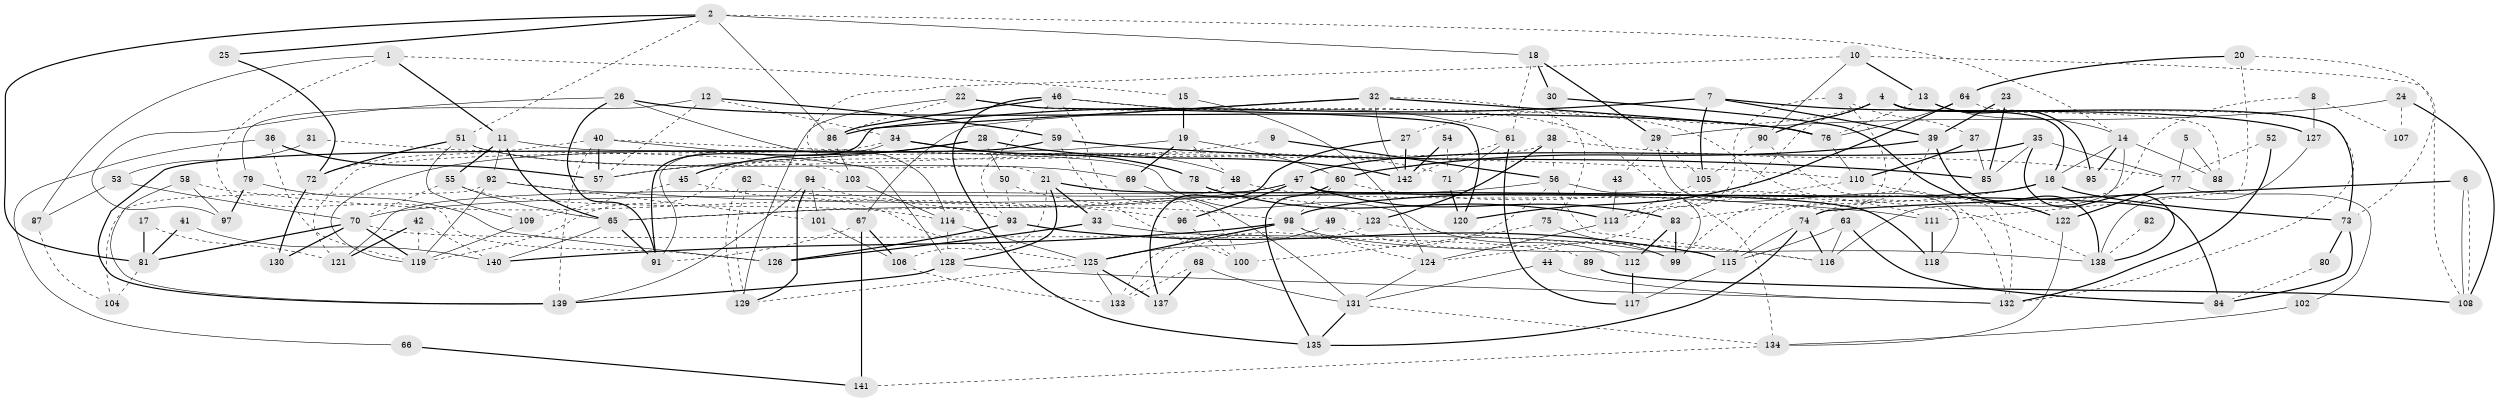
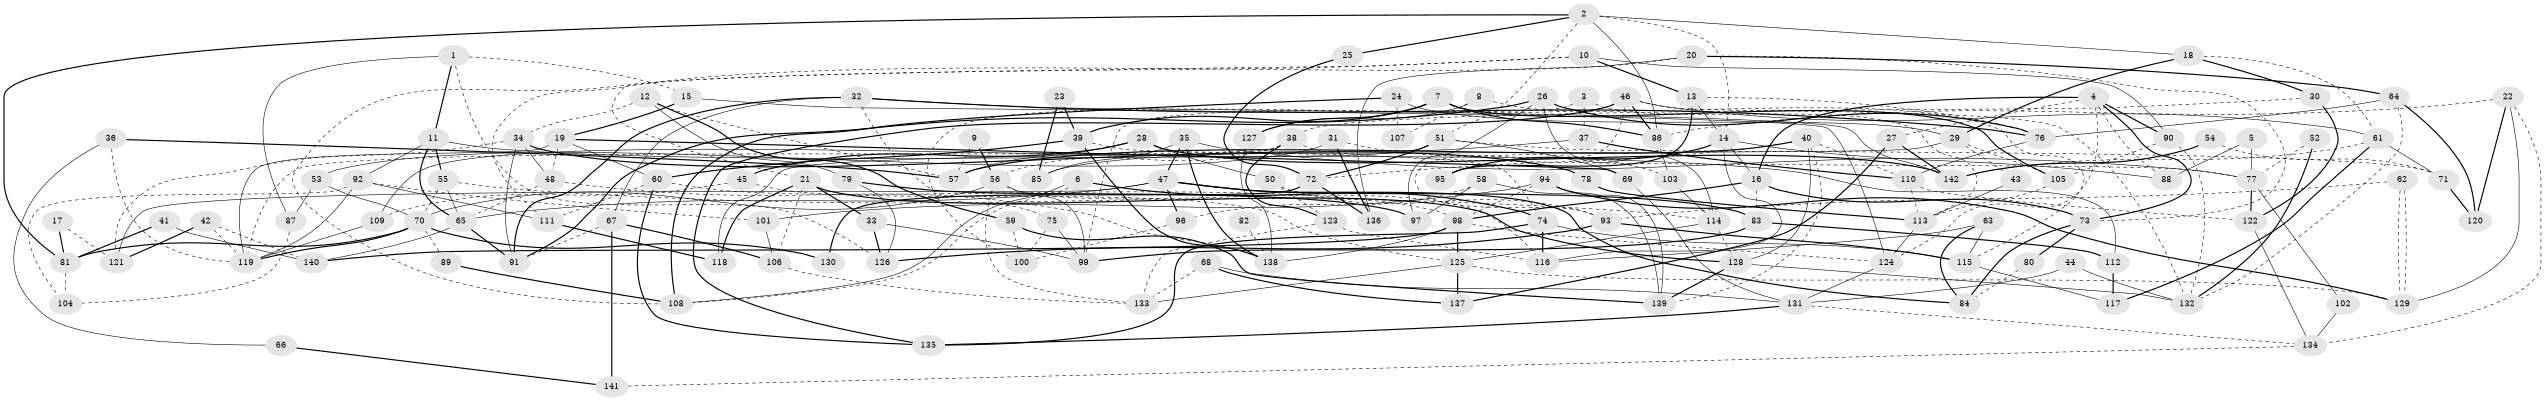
edge "59" -- "85": removed
node "49": removed
node "136": added
